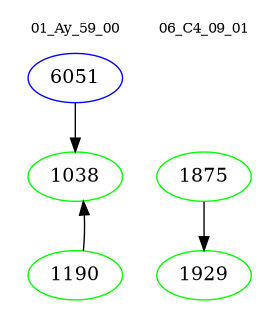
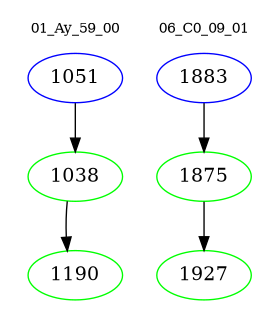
cluster "06_C4_09_01": label "06_C4_09_01" -> "06_C0_09_01"
node "6051": label "6051" -> "1051"
node "1883": added
edge "1190" -> "1038": reversed
node "1929": label "1929" -> "1927"
